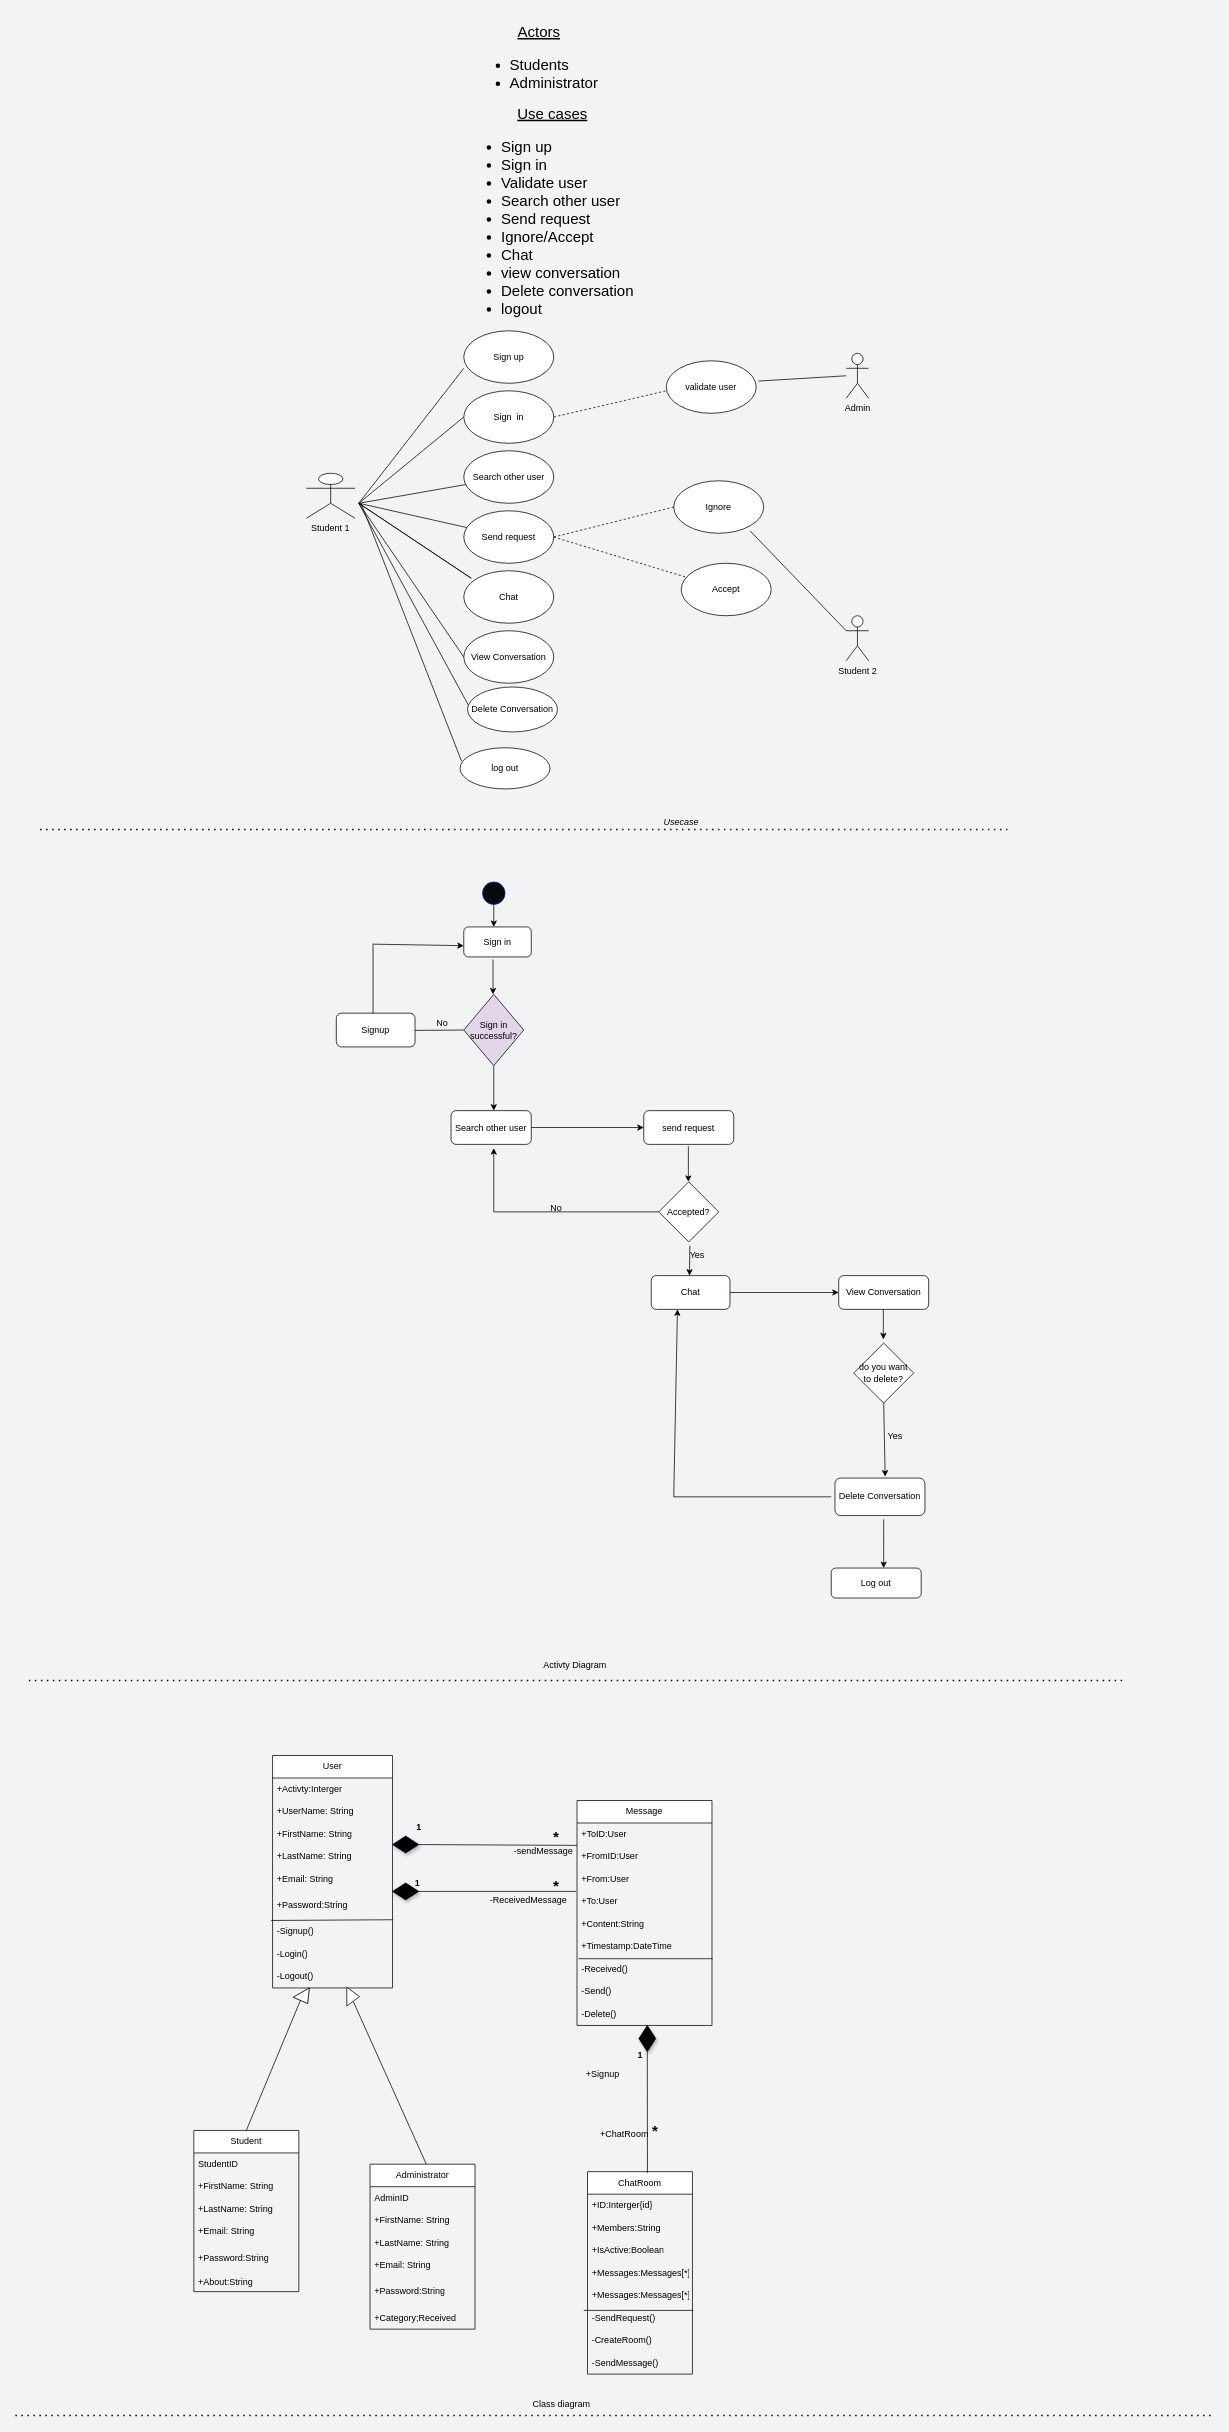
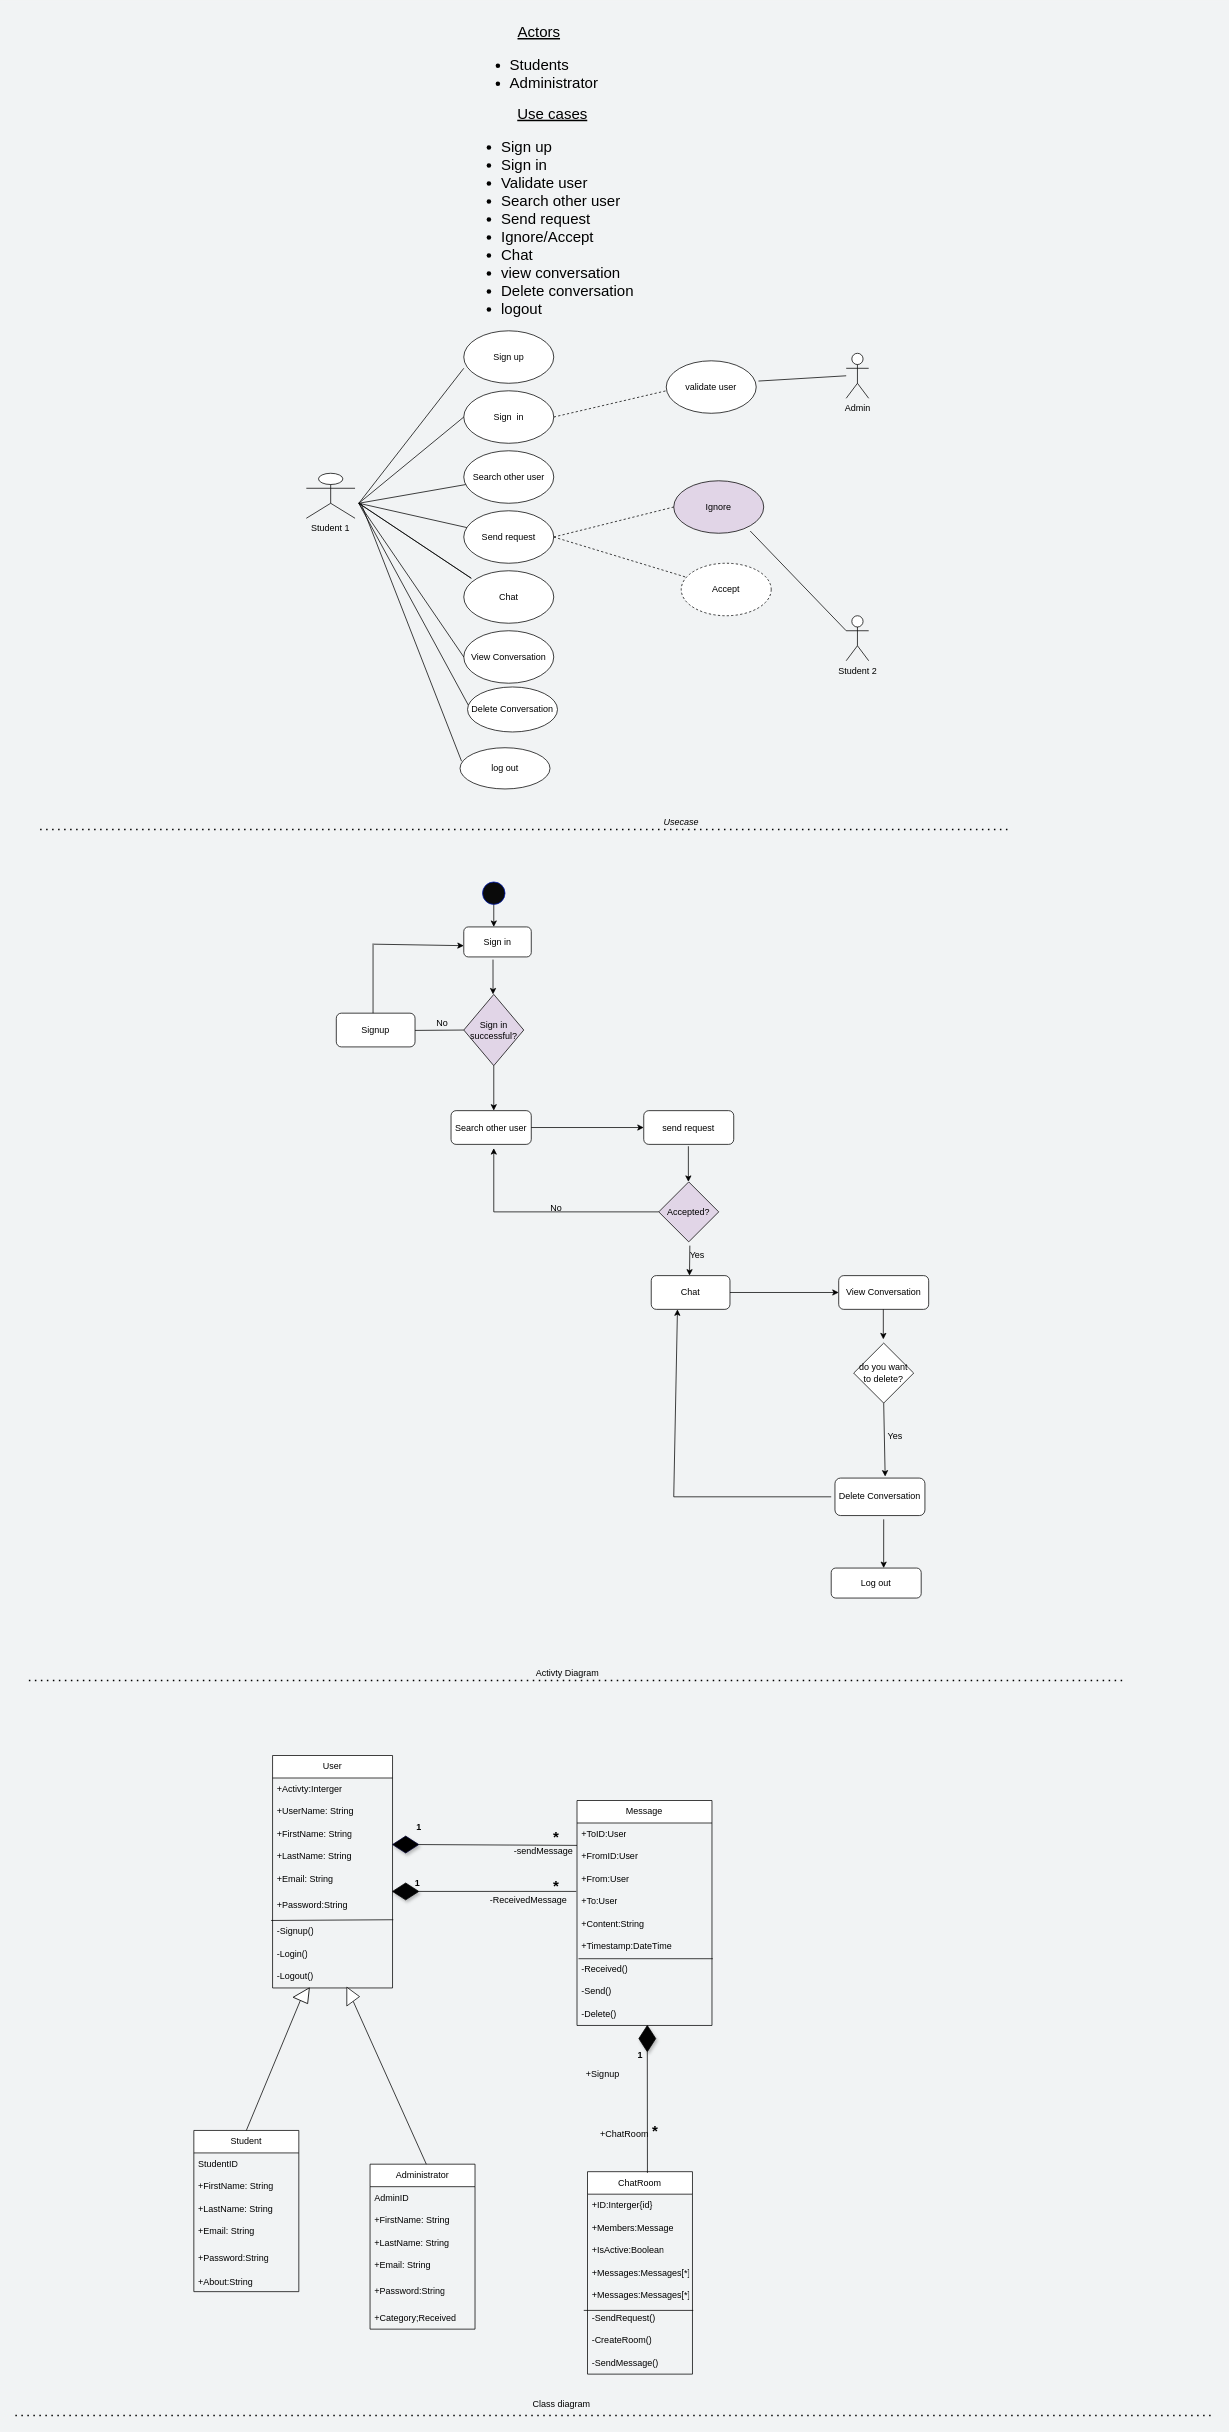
node "Ignore": fillcolor #ffffff -> #e1d5e7
node "Accept": style solid -> dashed
node "Accepted?": fillcolor #ffffff -> #e1d5e7
node "Activty Diagram": moved (575, 1665) -> (567, 1673)
node "+Members:String": label "+Members:String" -> "+Members:Message"
